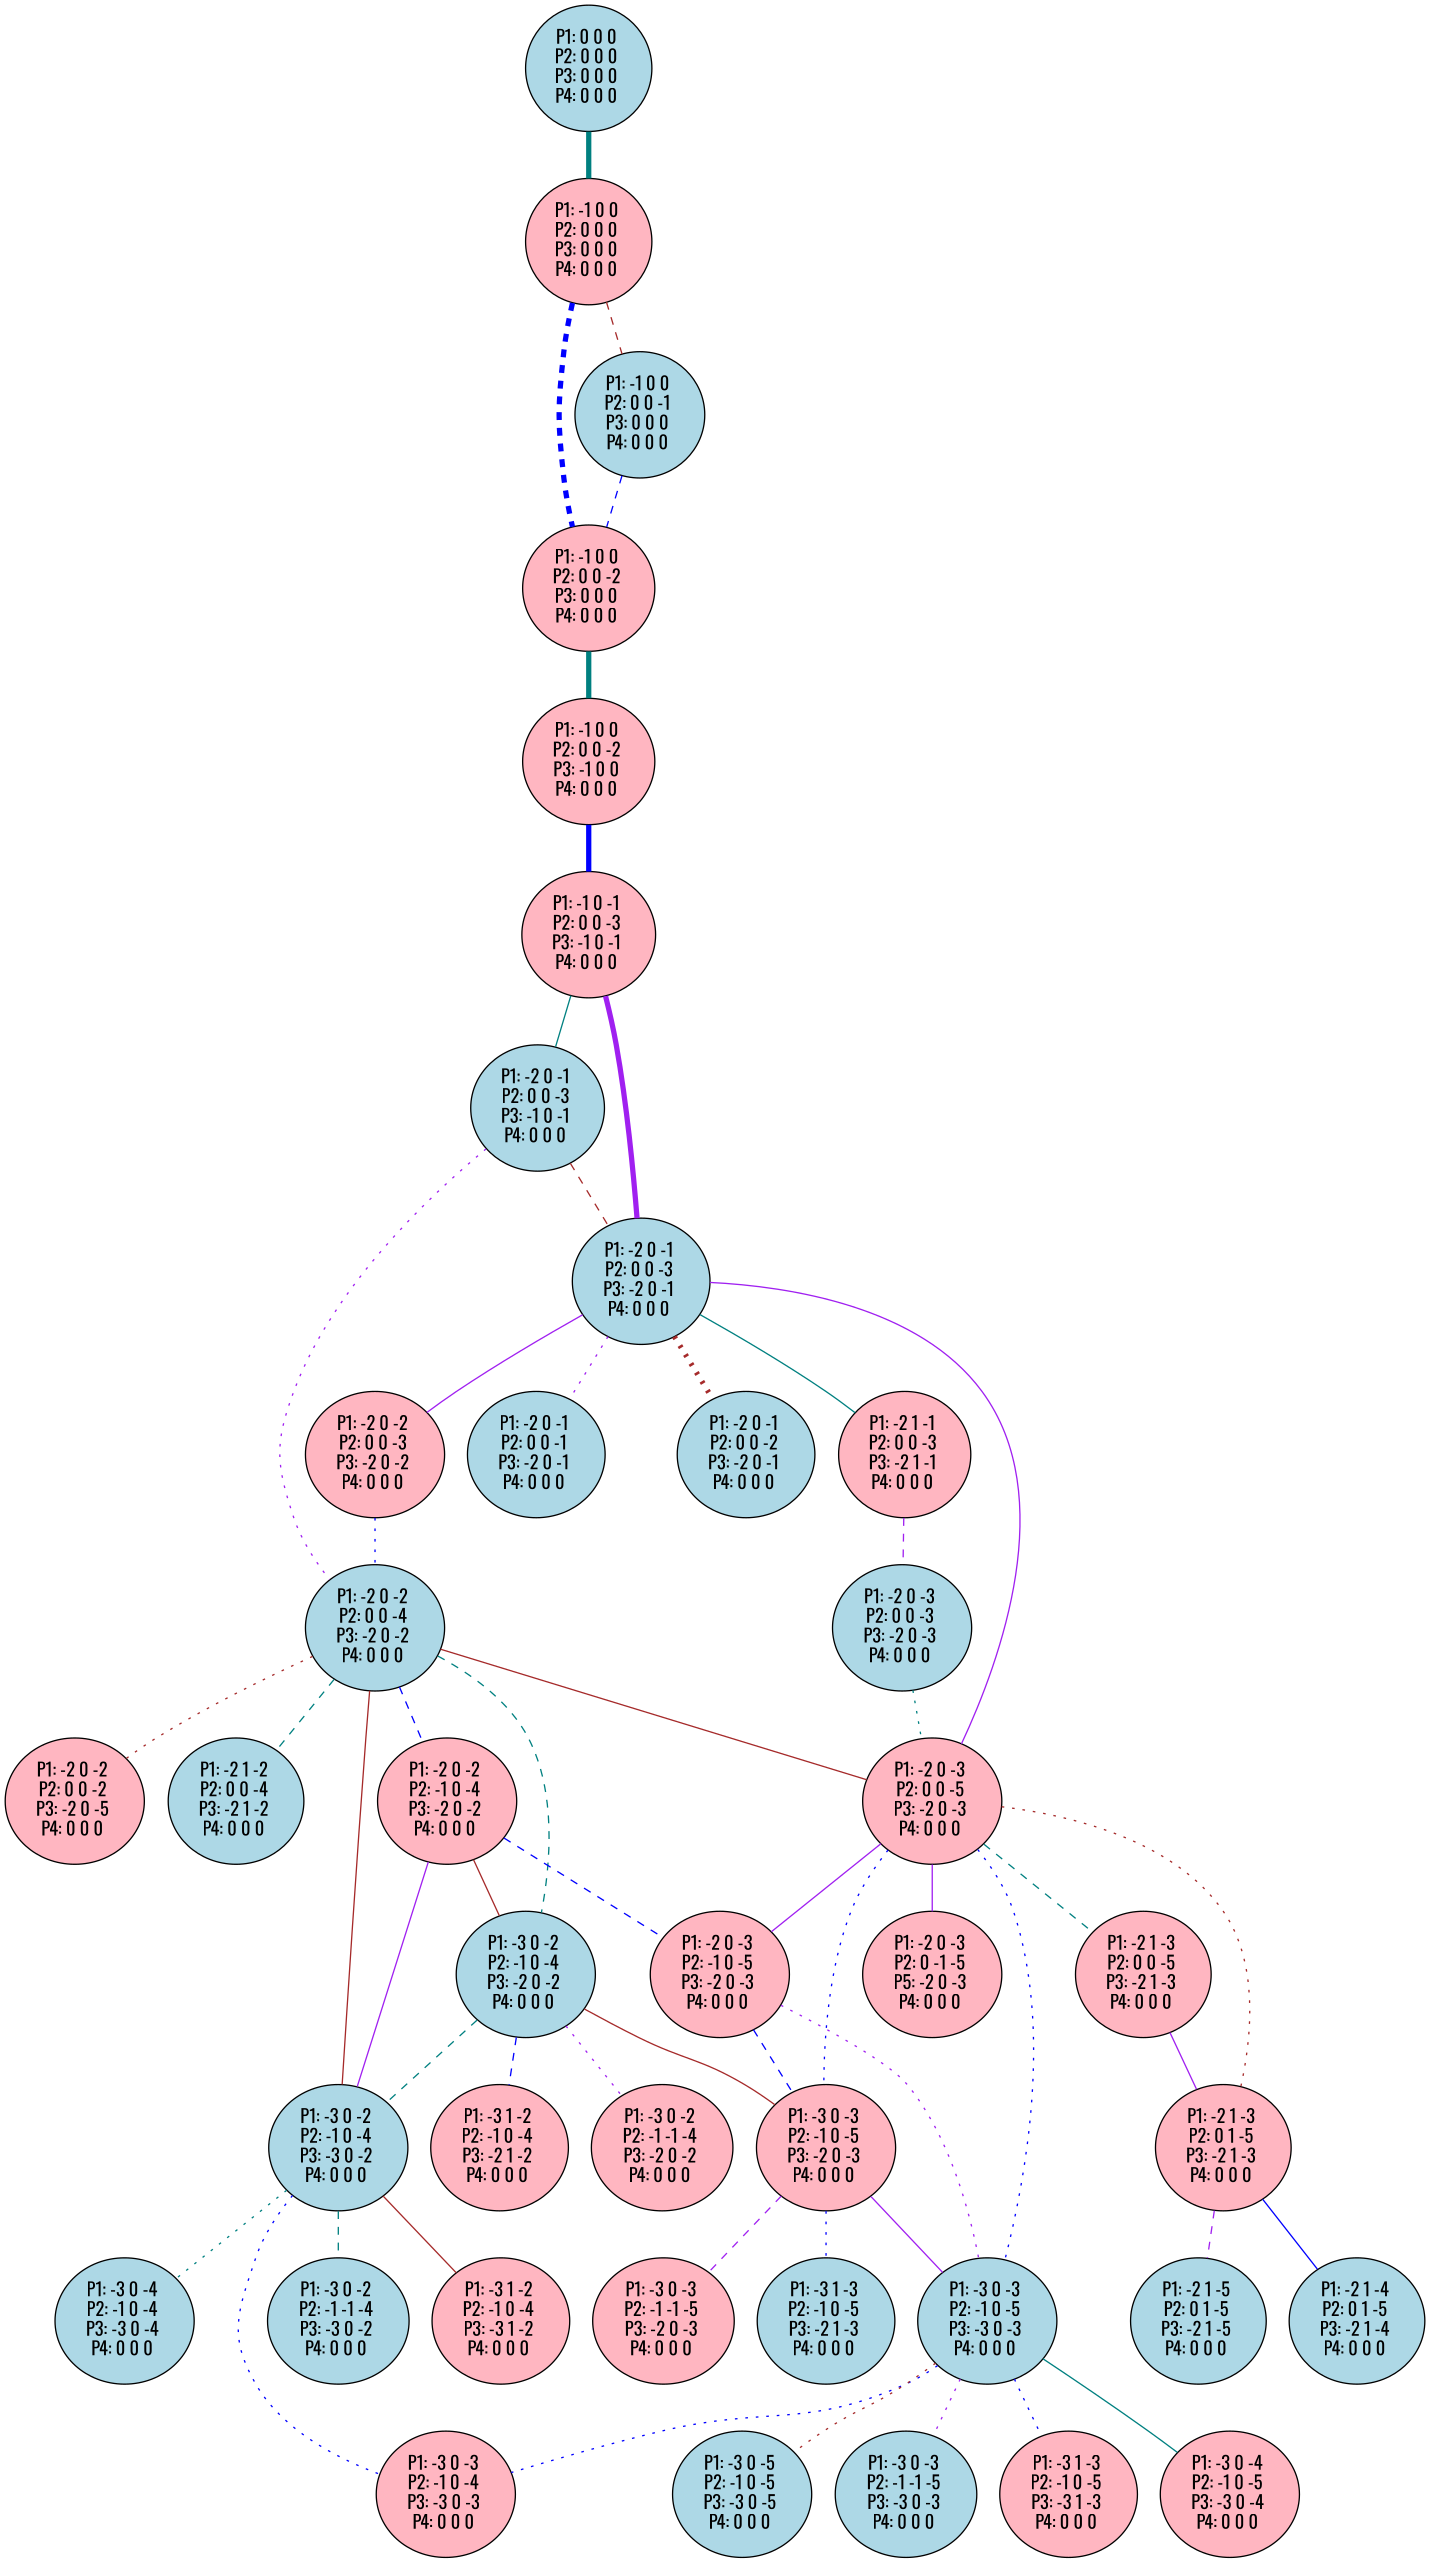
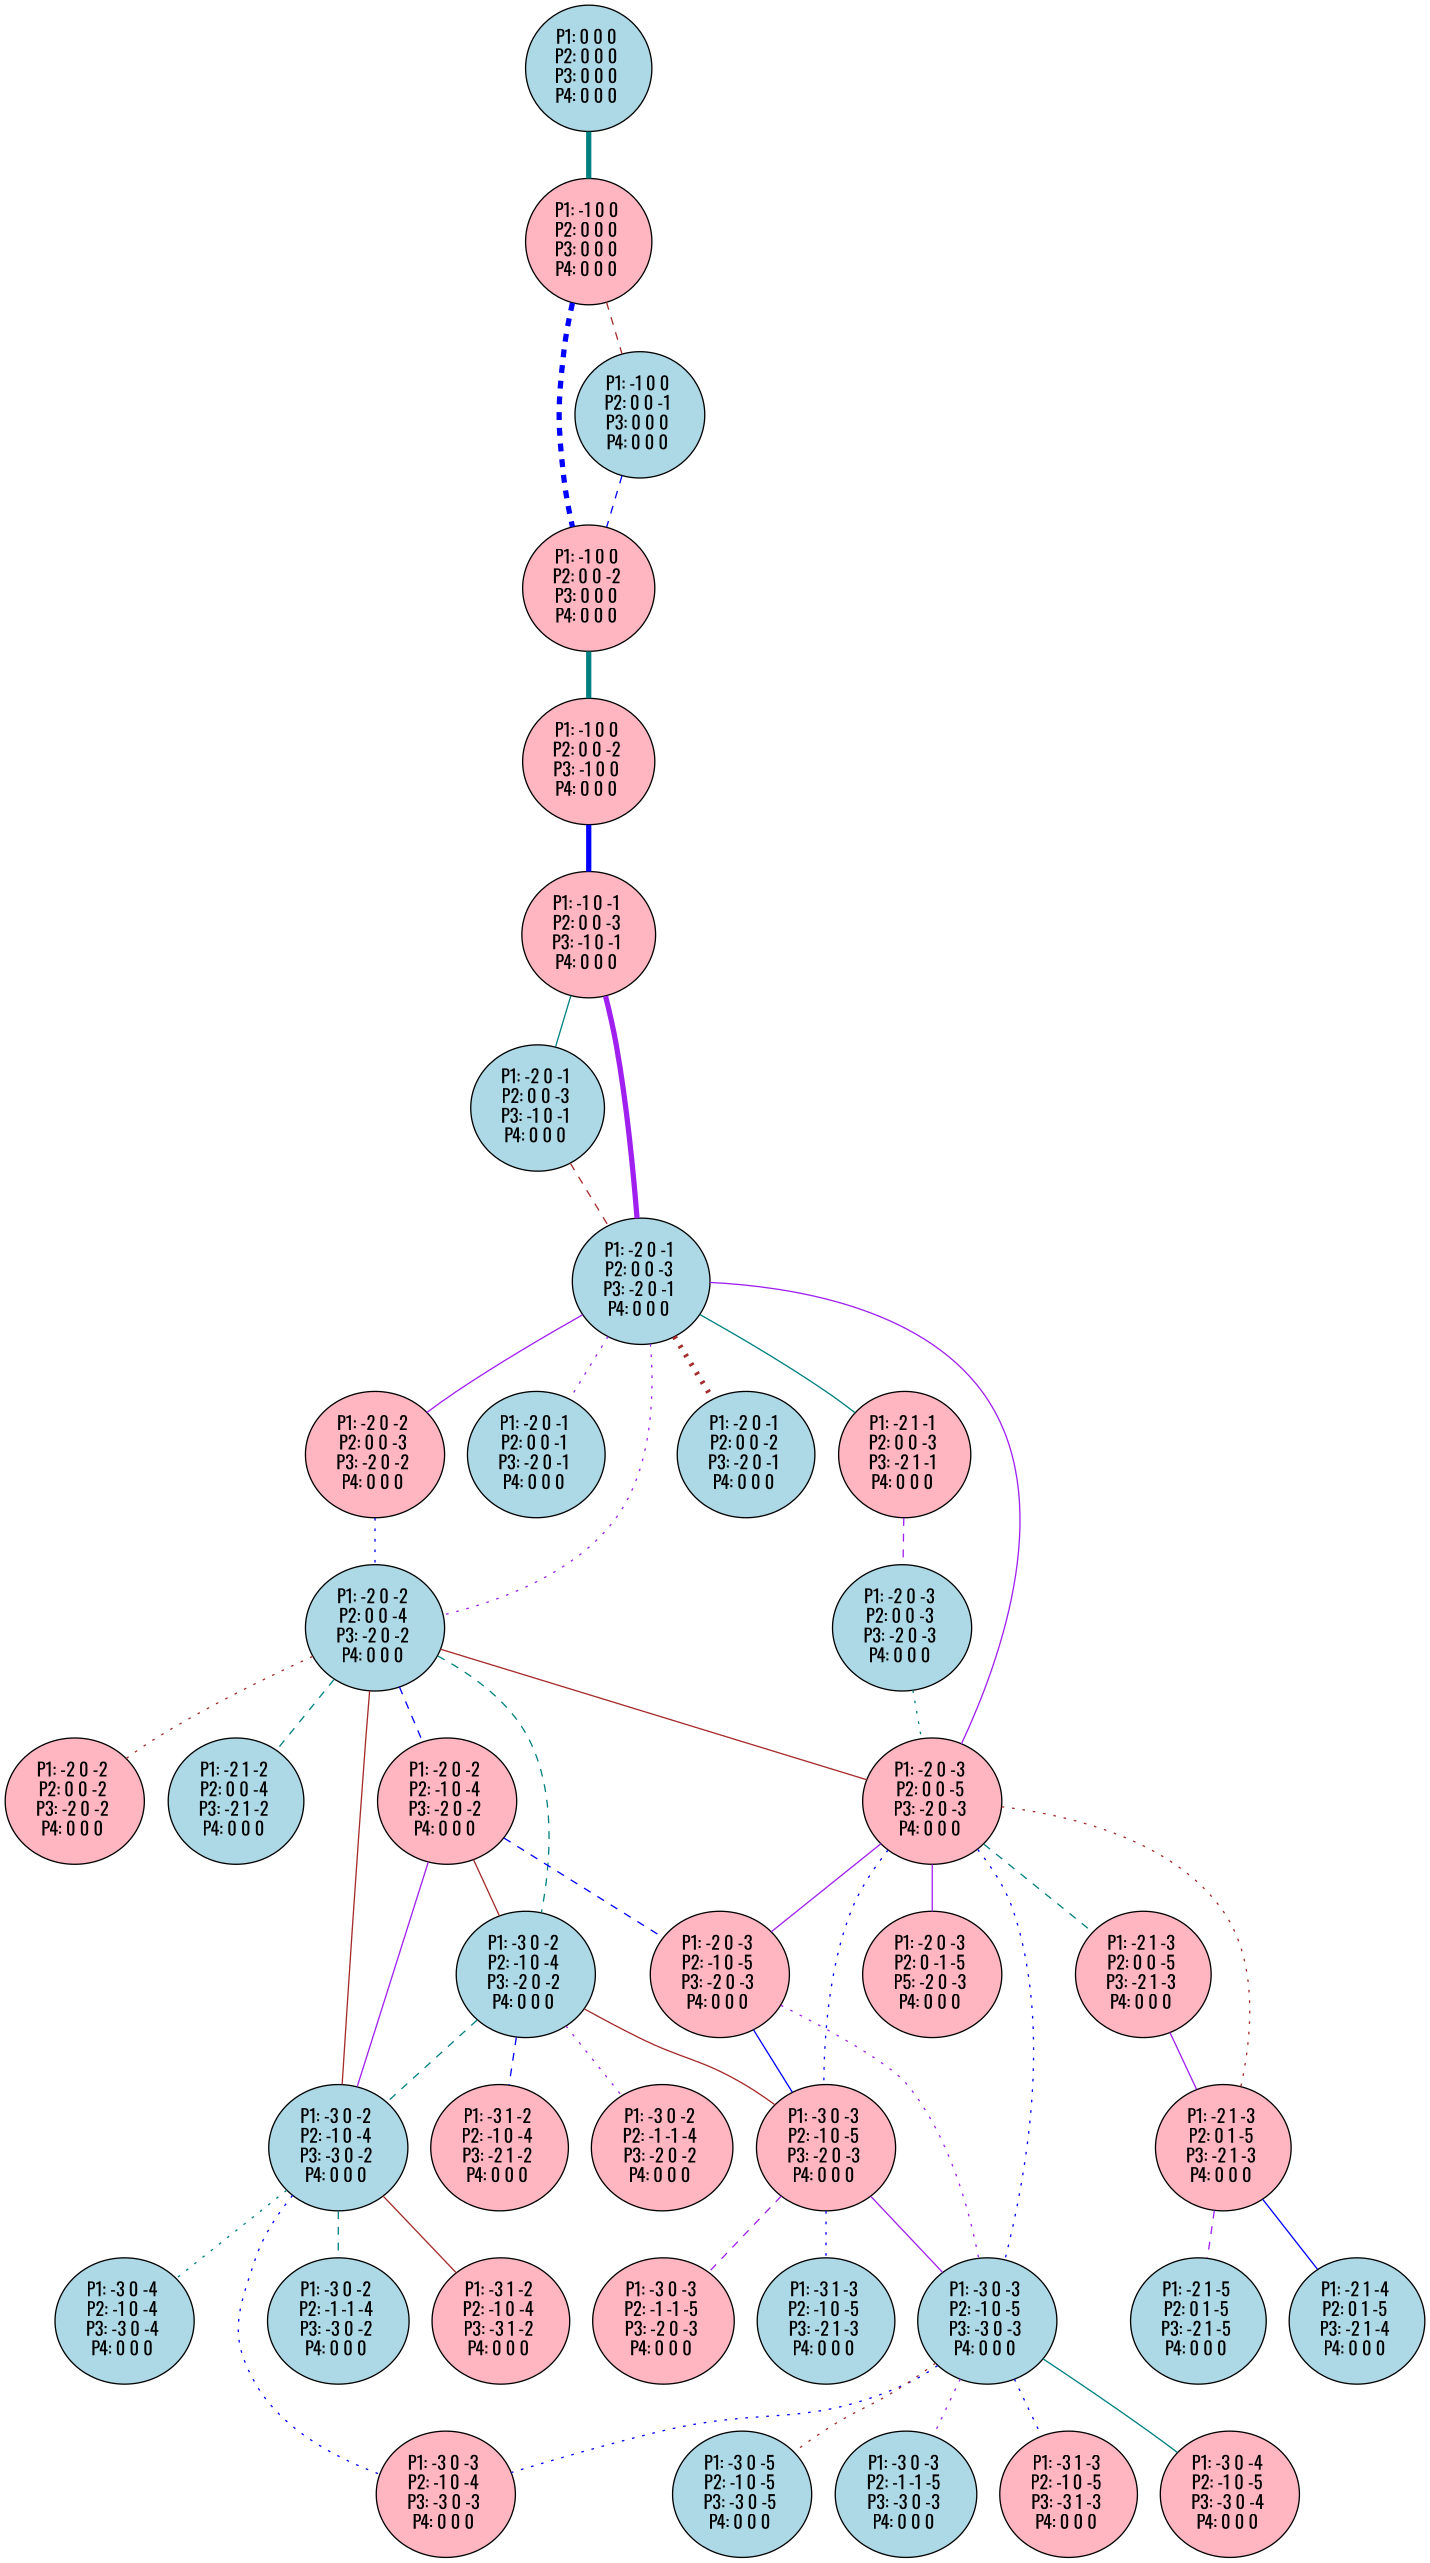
edge "P1: -2 0 -1 P2: 0 0 -3 P3: -1 0 -1 P4: 0 0 0" -- "P1: -2 0 -2 P2: 0 0 -4 P3: -2 0 -2 P4: 0 0 0": now "P1: -2 0 -1 P2: 0 0 -3 P3: -2 0 -1 P4: 0 0 0" -- "P1: -2 0 -2 P2: 0 0 -4 P3: -2 0 -2 P4: 0 0 0"
node "P1: -2 0 -2 P2: 0 0 -2 P3: -2 0 -5 P4: 0 0 0": label "P1: -2 0 -2 P2: 0 0 -2 P3: -2 0 -5 P4: 0 0 0" -> "P1: -2 0 -2 P2: 0 0 -2 P3: -2 0 -2 P4: 0 0 0"
edge "P1: -2 0 -3 P2: -1 0 -5 P3: -2 0 -3 P4: 0 0 0" -- "P1: -3 0 -3 P2: -1 0 -5 P3: -2 0 -3 P4: 0 0 0": style dashed -> solid
